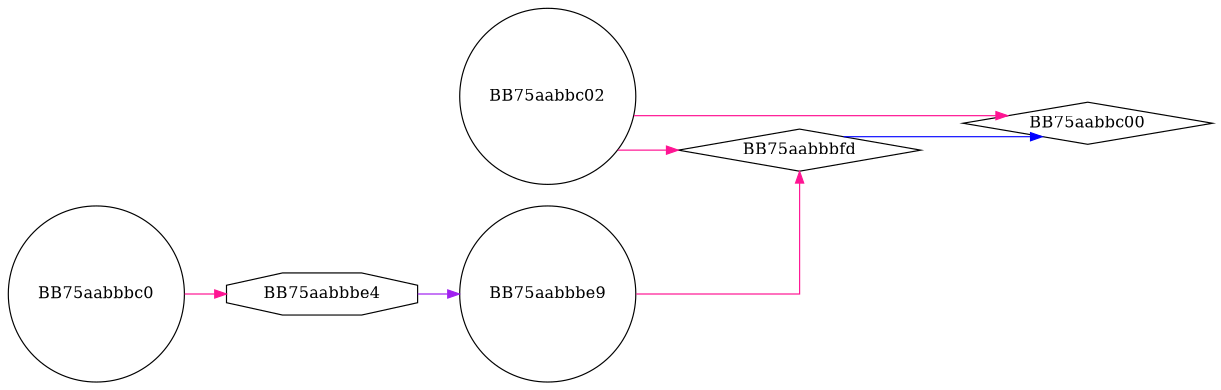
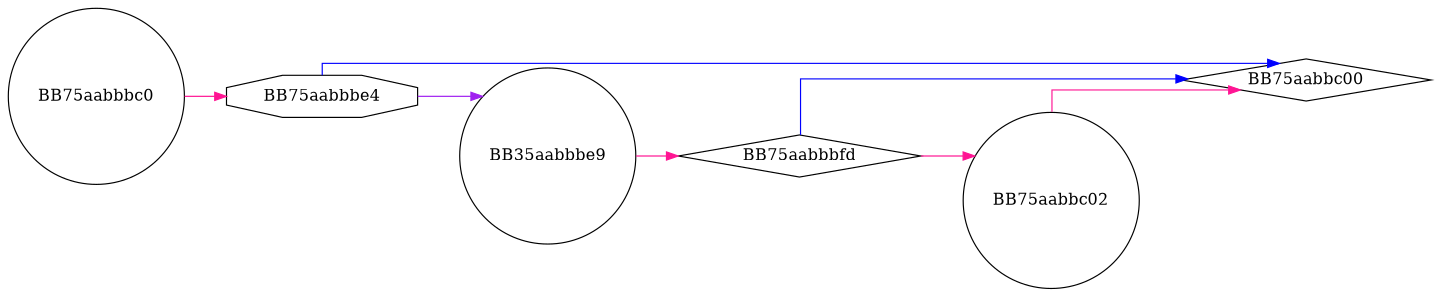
edge "BB75aabbbe4" -> "BB75aabbc00": added
edge "BB75aabbc02" -> "BB75aabbbfd": reversed
node "BB75aabbbe9": label "BB75aabbbe9" -> "BB35aabbbe9"
